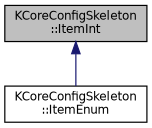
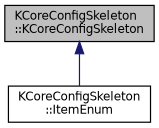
node "KCoreConfigSkeleton ::ItemInt": label "KCoreConfigSkeleton ::ItemInt" -> "KCoreConfigSkeleton ::KCoreConfigSkeleton"
